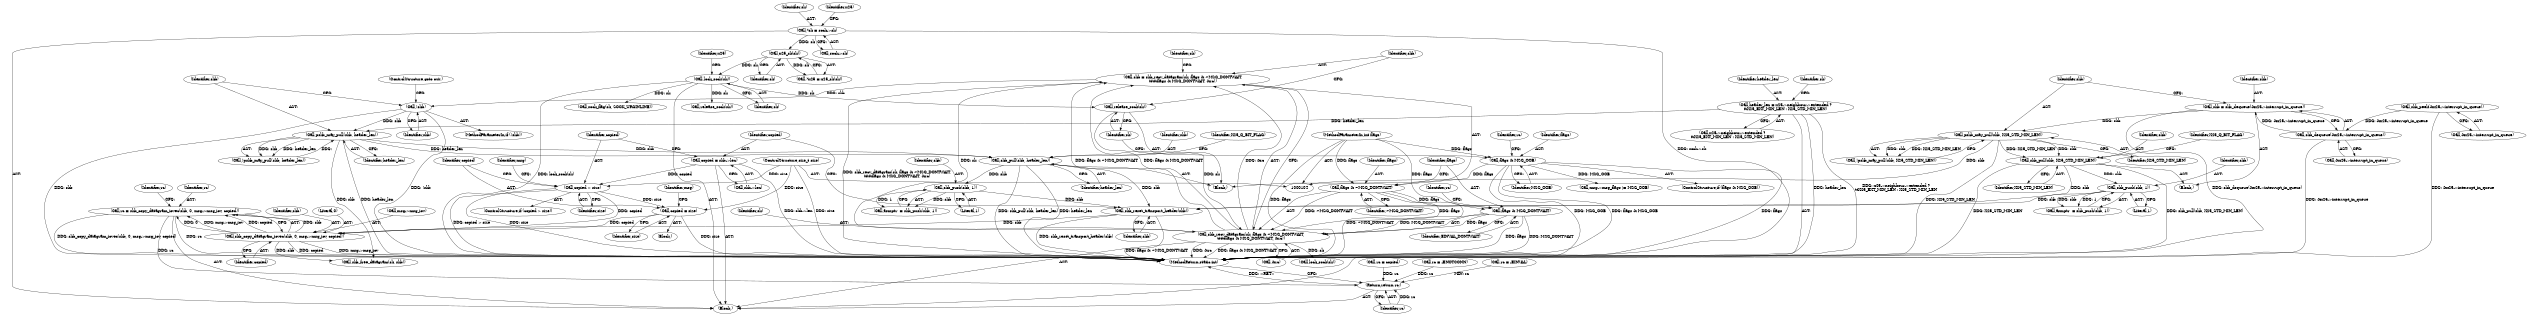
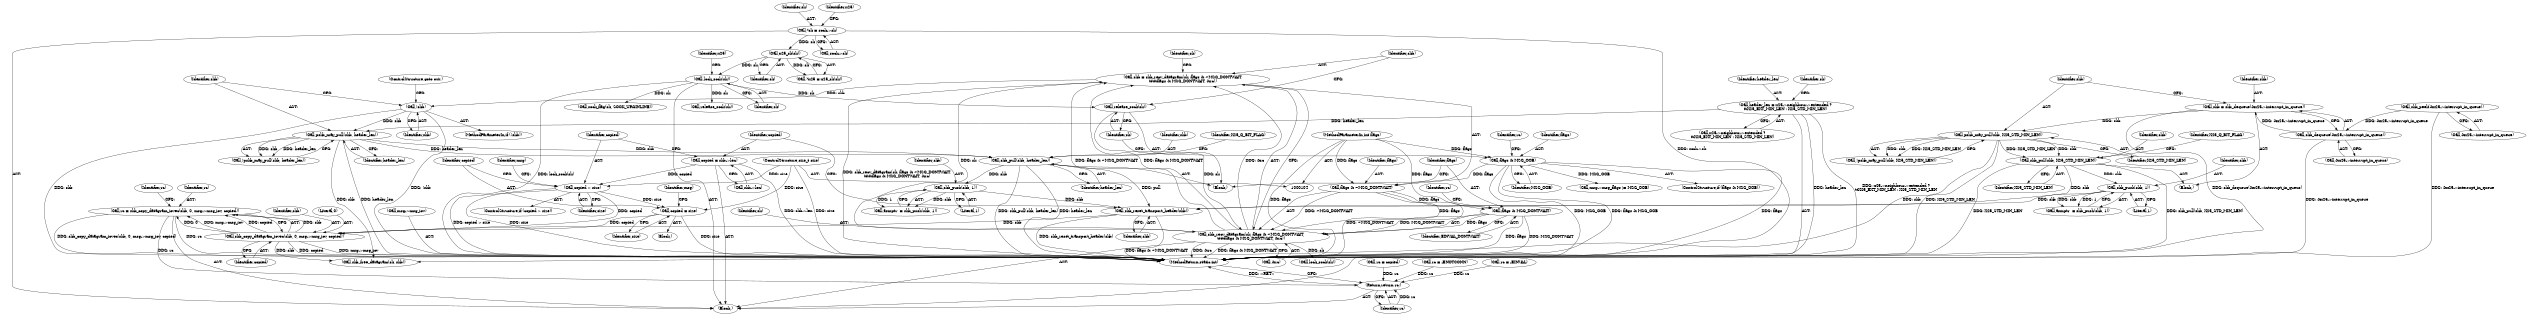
edge "(Call,!pskb_may_pull(skb, header_len))" -> "(Call,pskb_may_pull(skb, header_len))": label "DDG: " -> "CFG: "
edge "(Call,pskb_may_pull(skb, X25_STD_MIN_LEN))" -> "1000104": now "(Call,pskb_may_pull(skb, X25_STD_MIN_LEN))" -> "(Call,skb_free_datagram(sk, skb))"
edge "(Call,skb_pull(skb, header_len))" -> "(Call,skb_reset_transport_header(skb))": label "DDG: skb" -> "DDG: pull"
node "(Identifier,~MSG_DONTWAIT)": removed
edge "(Call,msg->msg_iov)" -> "(Call,skb_copy_datagram_iovec(skb, 0, msg->msg_iov, copied))": now "(Call,msg->msg_iov)" -> "(MethodReturn,static int)"
edge "(Call,rc = -EINVAL)" -> "(Return,return rc;)": label "MIN: rc" -> "DDG: rc"
